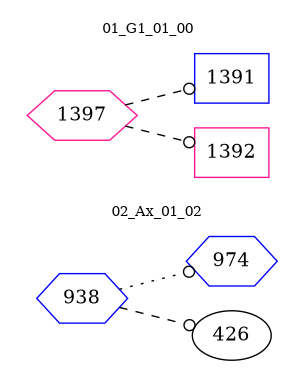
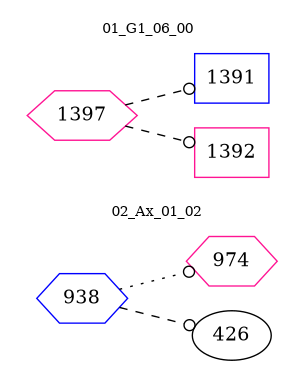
cluster "01_G1_01_00": label "01_G1_01_00" -> "01_G1_06_00"
node "974": color blue -> deeppink
